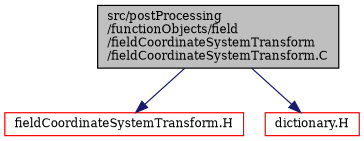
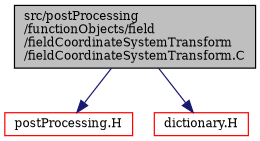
node "fieldCoordinateSystemTransform.H": label "fieldCoordinateSystemTransform.H" -> "postProcessing.H"
